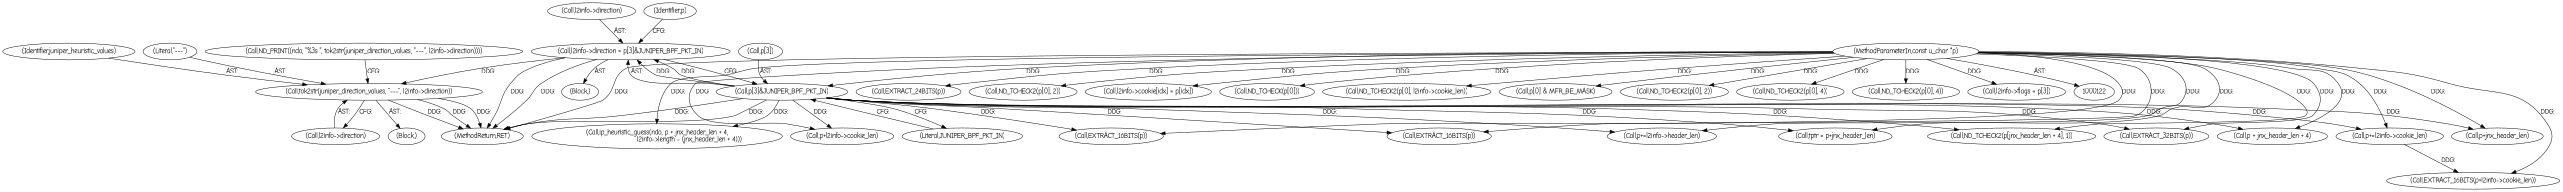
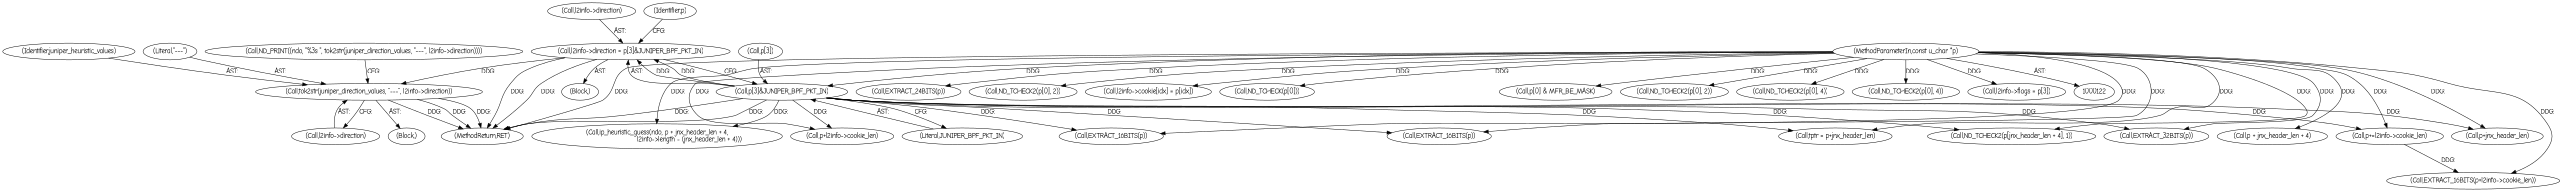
node "(Call,ND_TCHECK2(p[0], l2info->cookie_len))": removed
edge "(Call,p[3]&JUNIPER_BPF_PKT_IN)" -> "(Call,p + jnx_header_len + 4)": removed, label "DDG:"
edge "(Literal,JUNIPER_BPF_PKT_IN)" -> "(Call,p[3]&JUNIPER_BPF_PKT_IN)": label "CFG: " -> "AST: "
node "(Call,p+=l2info->header_len)": removed
